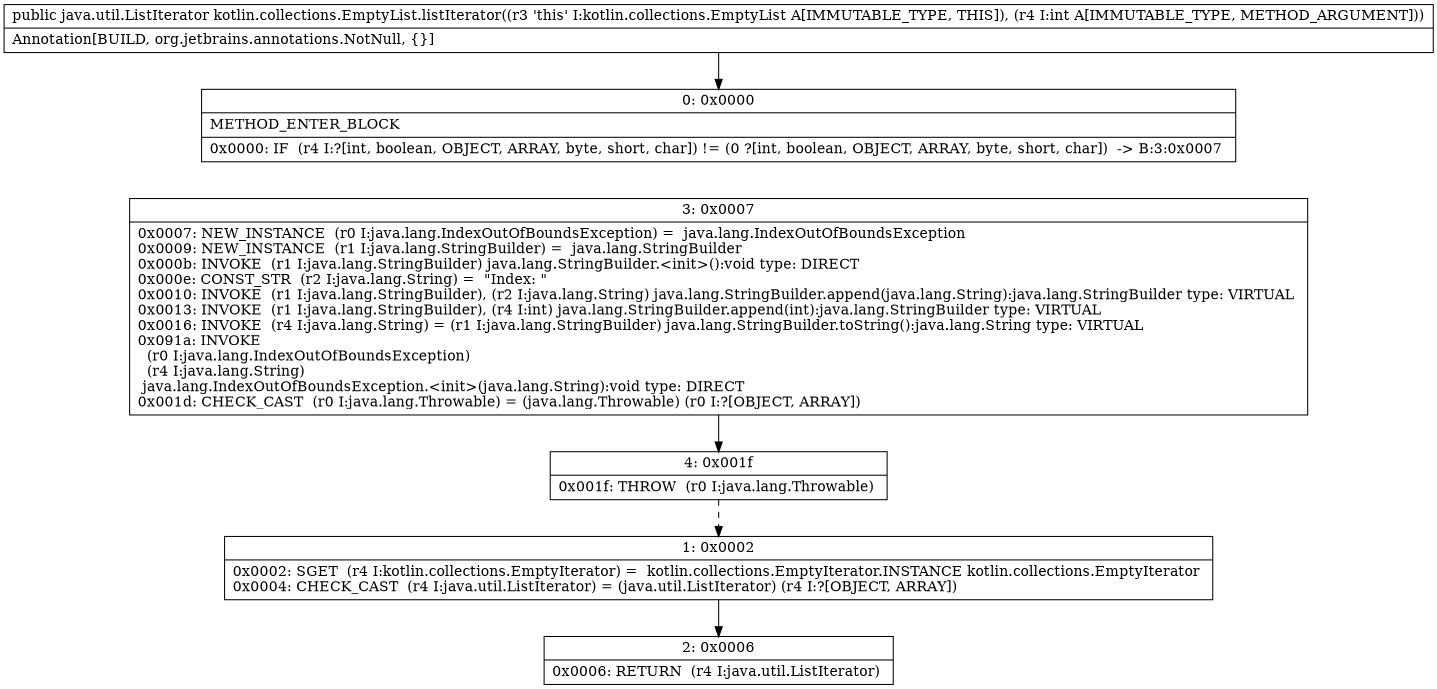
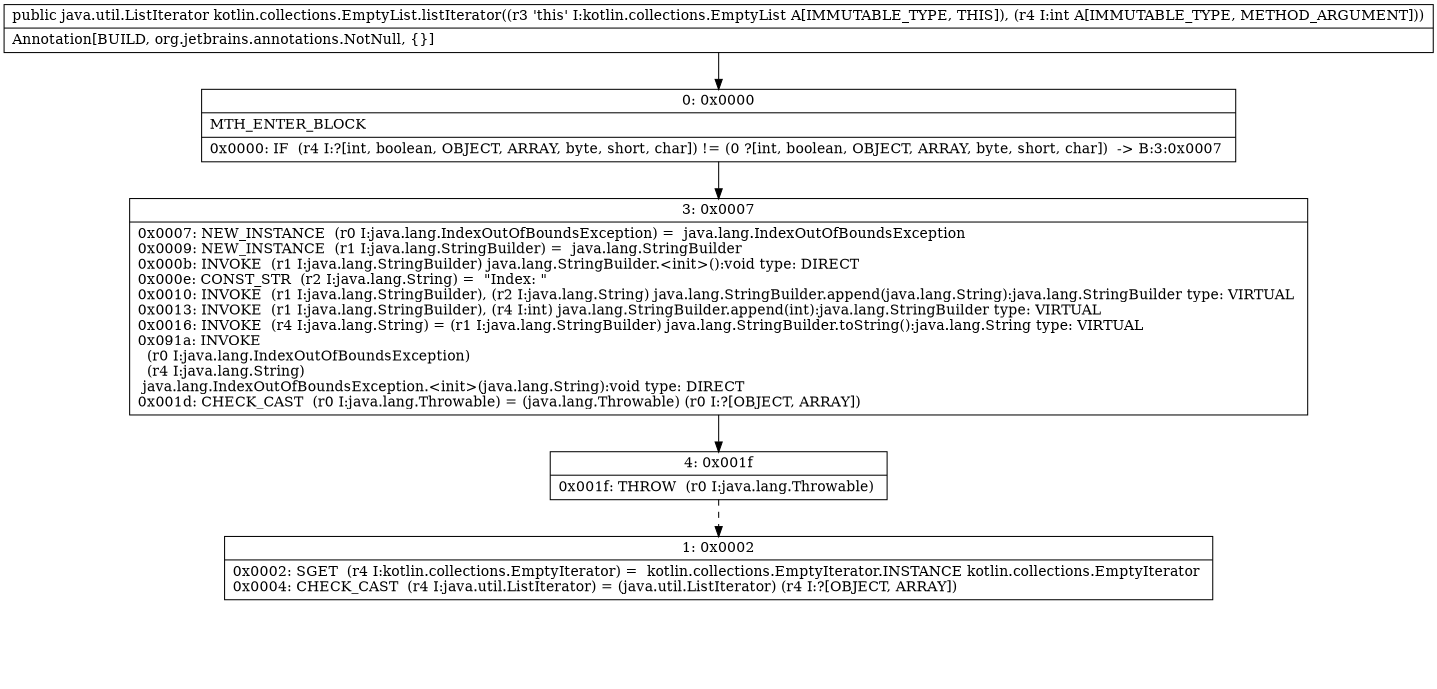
node "0: 0x0000": text "METHOD_ENTER_BLOCK" -> "MTH_ENTER_BLOCK"
edge "0: 0x0000" -> "3: 0x0007": added
node "2: 0x0006": removed
